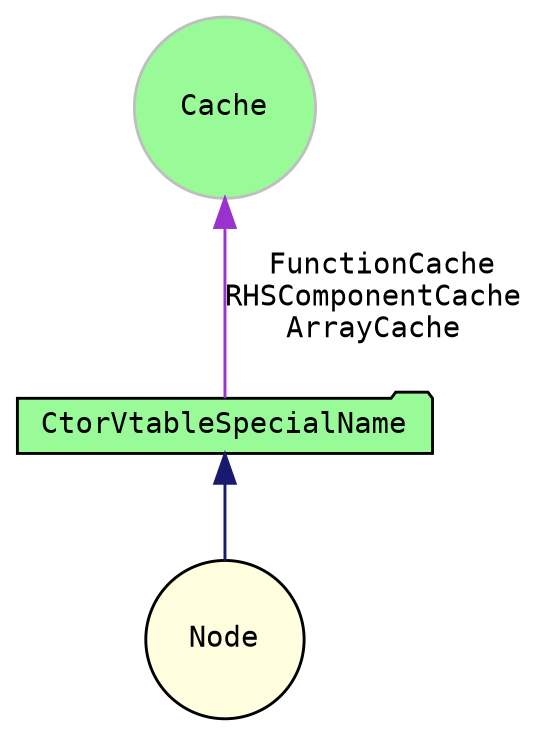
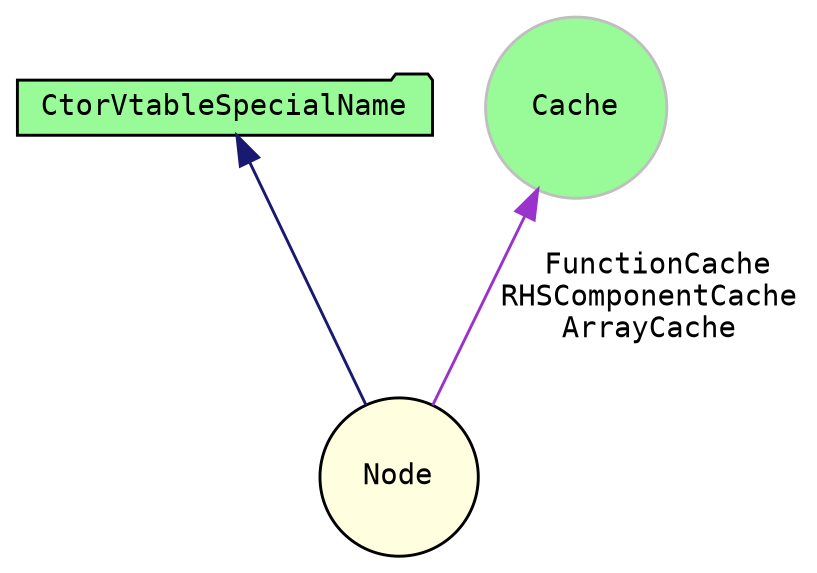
edge "CtorVtableSpecialName" -> "Cache": now "Node" -> "Cache"
